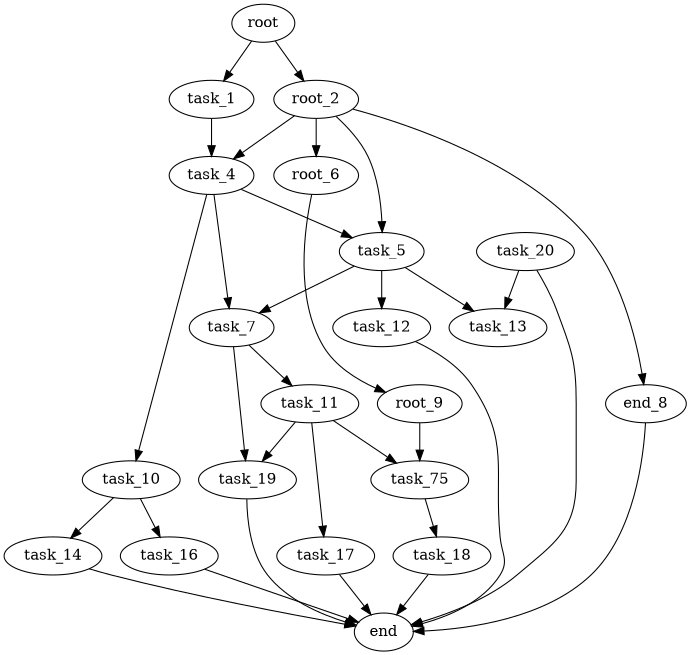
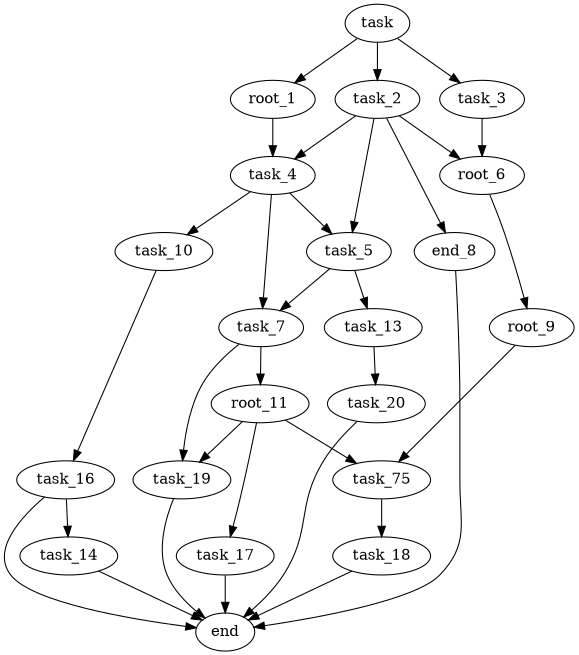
node "root": label "root" -> "task"
node "task_1": label "task_1" -> "root_1"
node "root_2": label "root_2" -> "task_2"
node "task_3": added
edge "task_20" -> "task_13": reversed
node "task_12": removed
node "task_11": label "task_11" -> "root_11"
edge "task_10" -> "task_14": now "task_16" -> "task_14"
